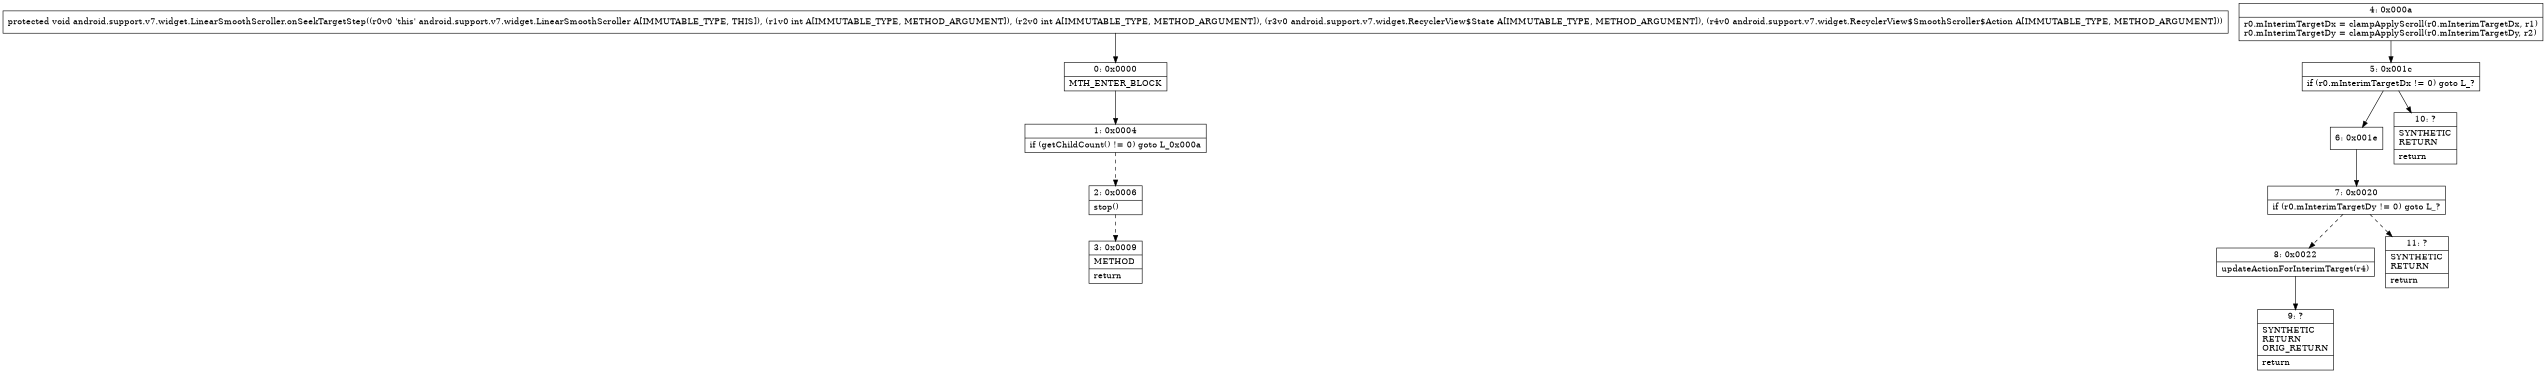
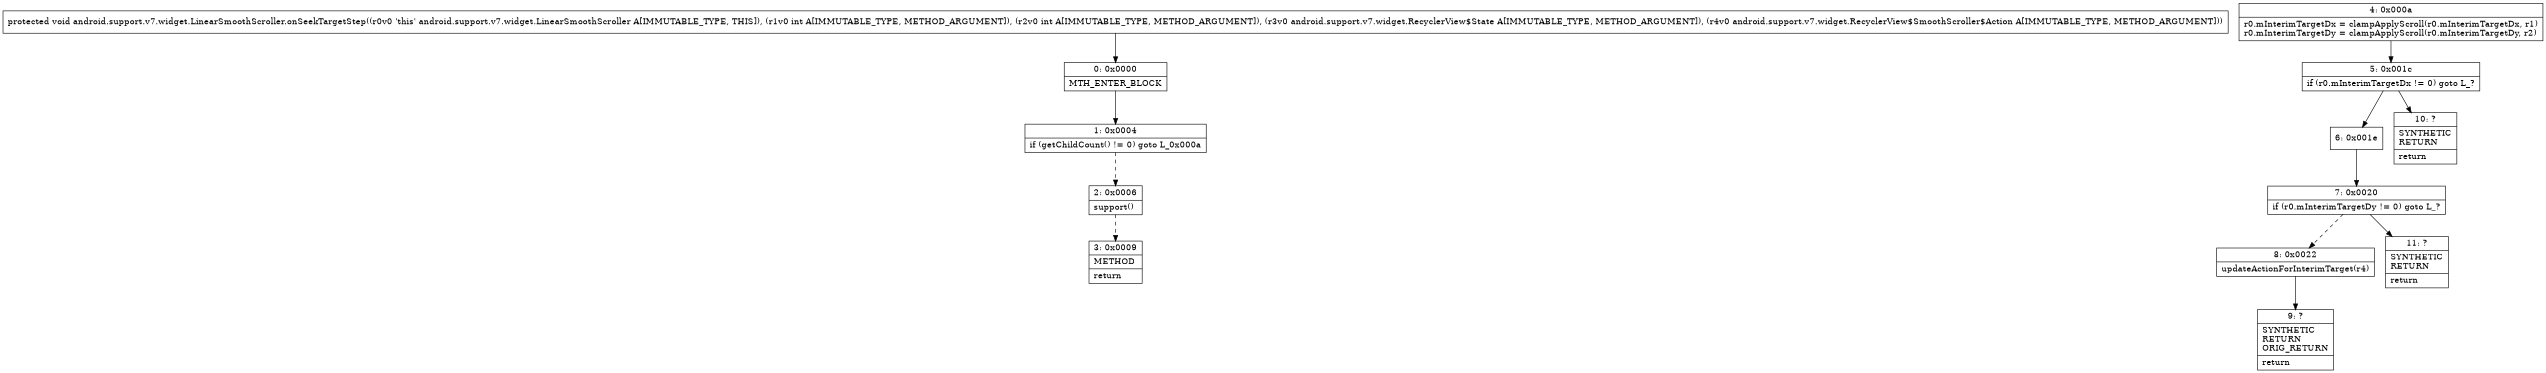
node "2: 0x0006": text "stop()" -> "support()"
edge "7: 0x0020" -> "11: ?": style dashed -> solid
